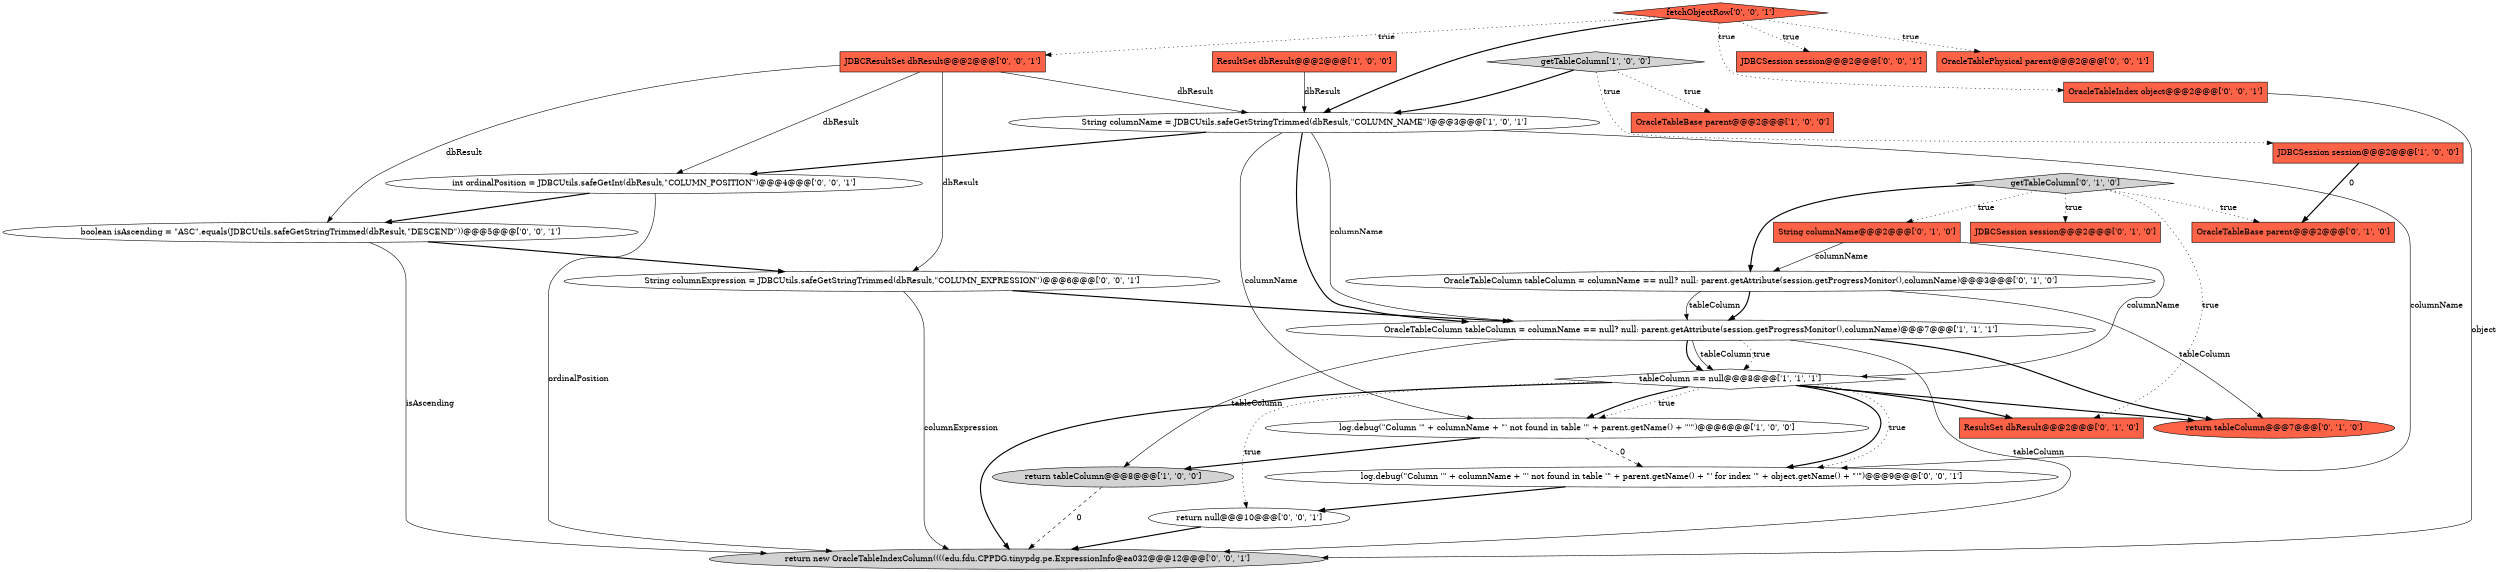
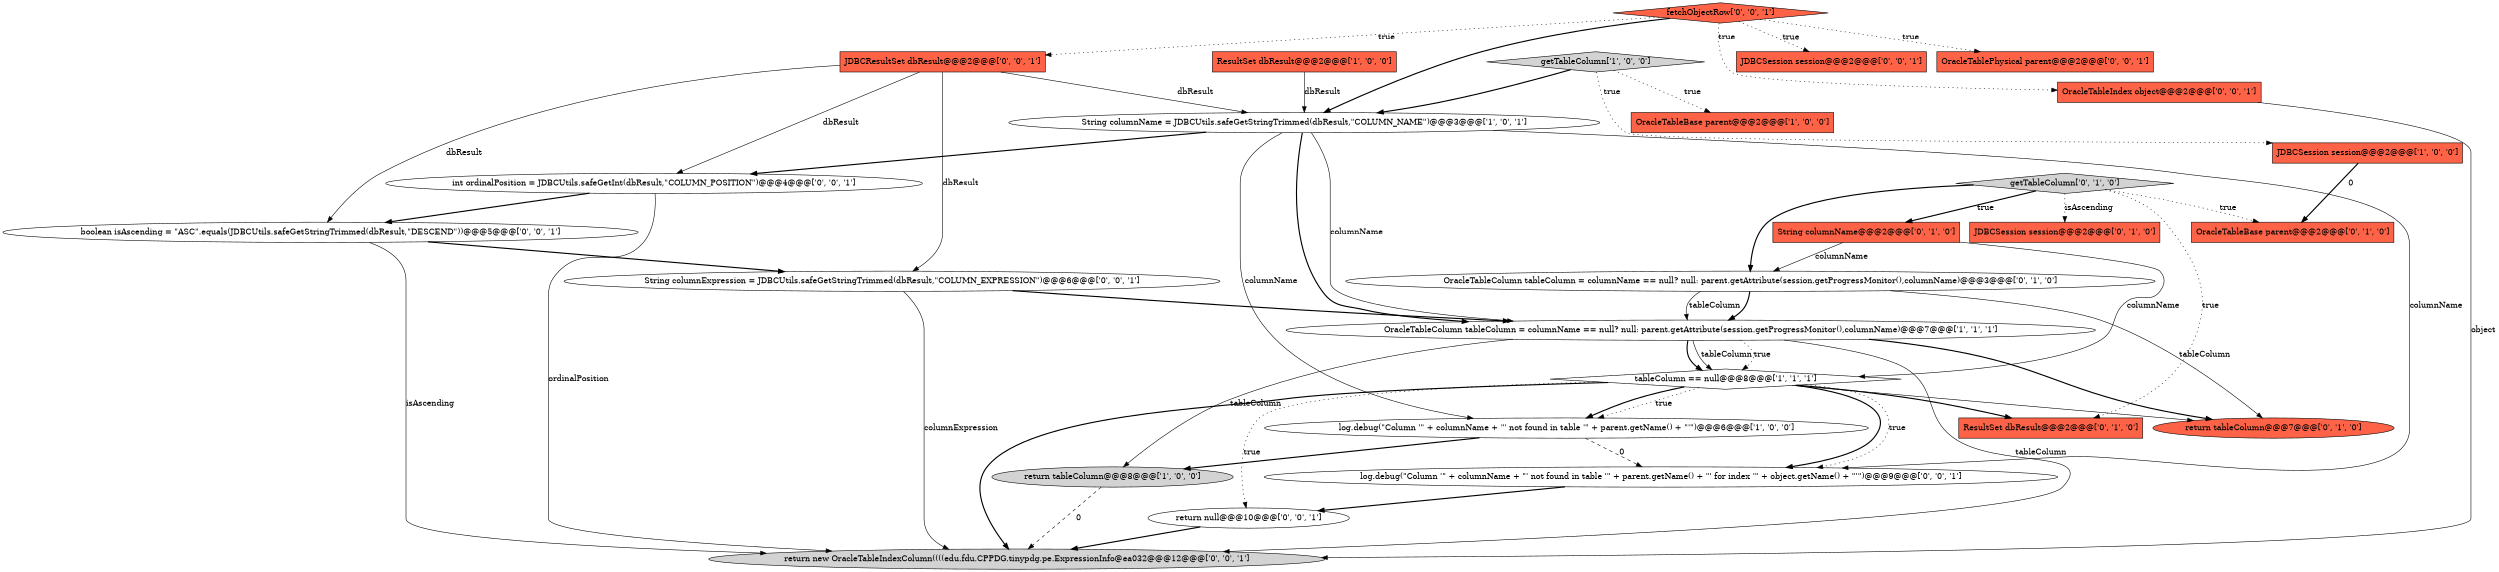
edge "getTableColumn['0', '1', '0']" -> "String columnName@@@2@@@['0', '1', '0']": style dotted -> bold
edge "getTableColumn['0', '1', '0']" -> "JDBCSession session@@@2@@@['0', '1', '0']": label "true" -> "isAscending"
edge "tableColumn == null@@@8@@@['1', '1', '1']" -> "return tableColumn@@@7@@@['0', '1', '0']": style bold -> solid
